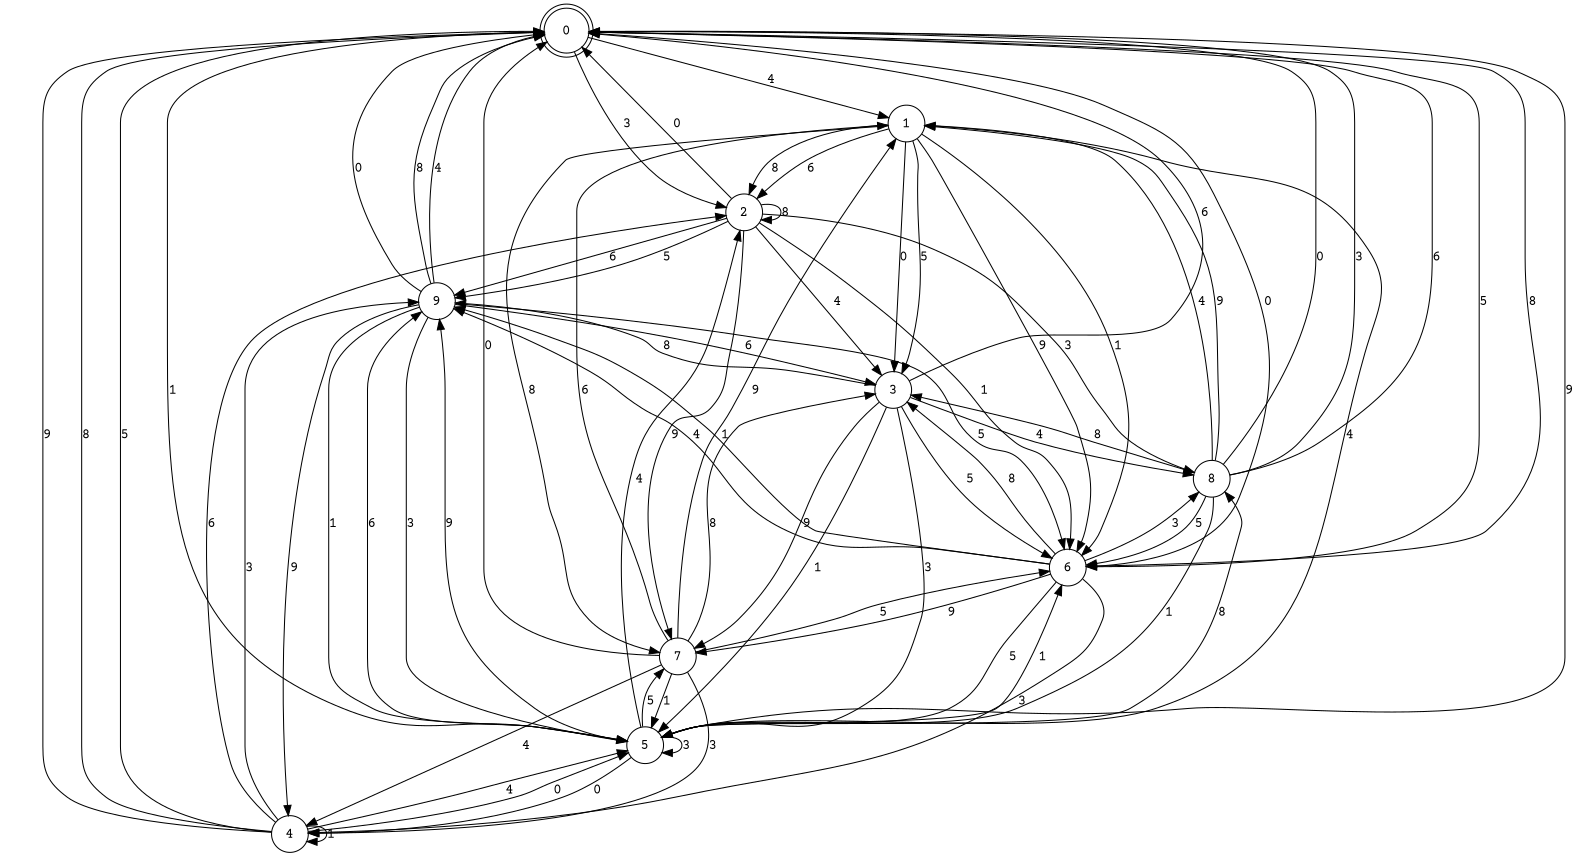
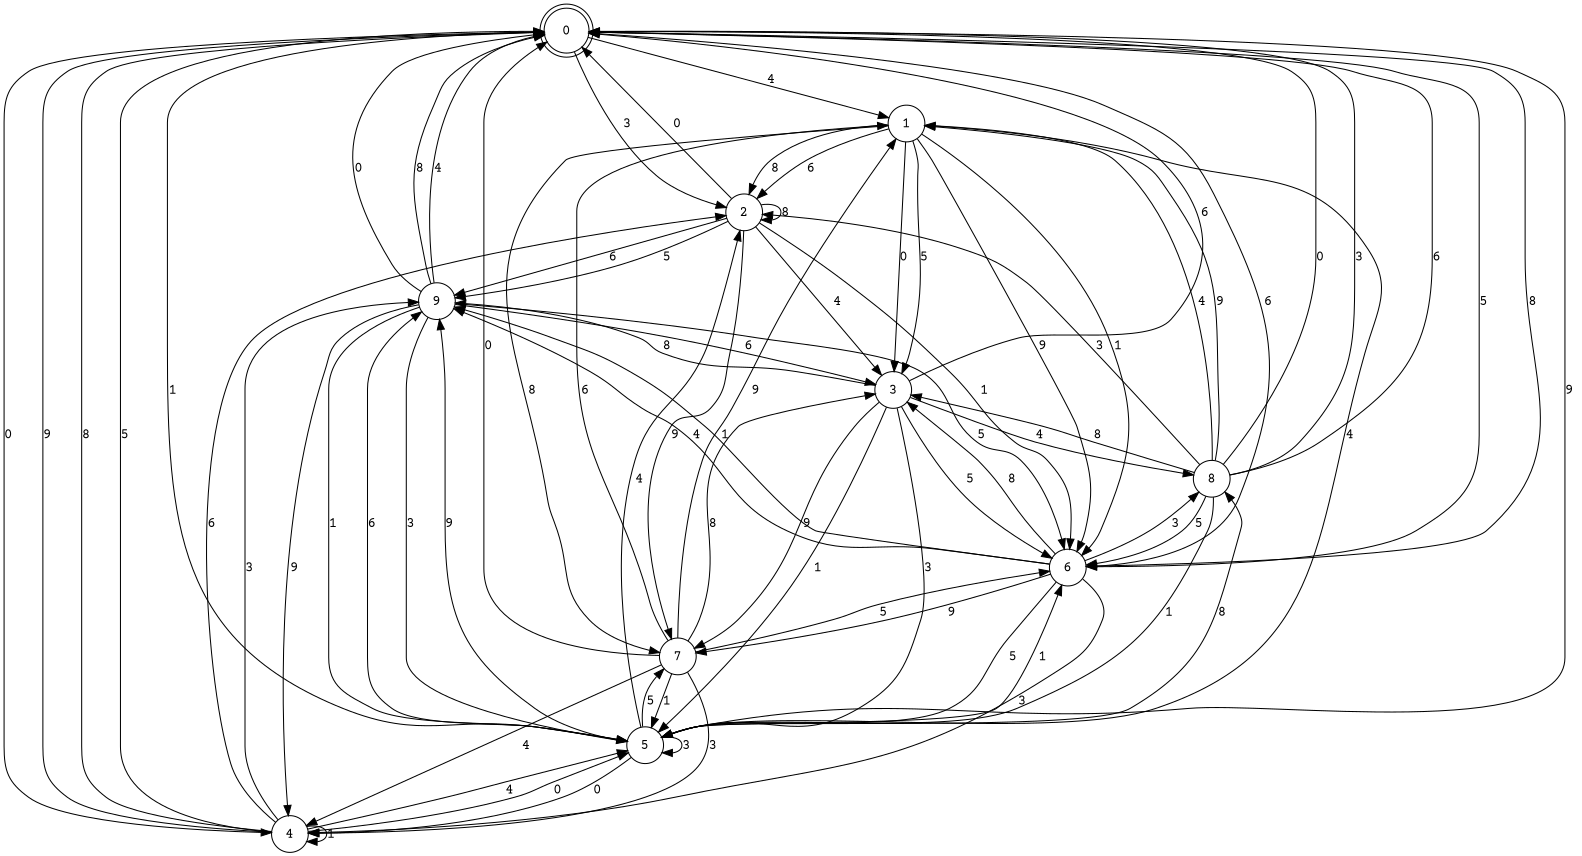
edge "2" -> "8": reversed
edge "0" -> "4": added, label "0"
edge "6" -> "0": label "0" -> "6"
